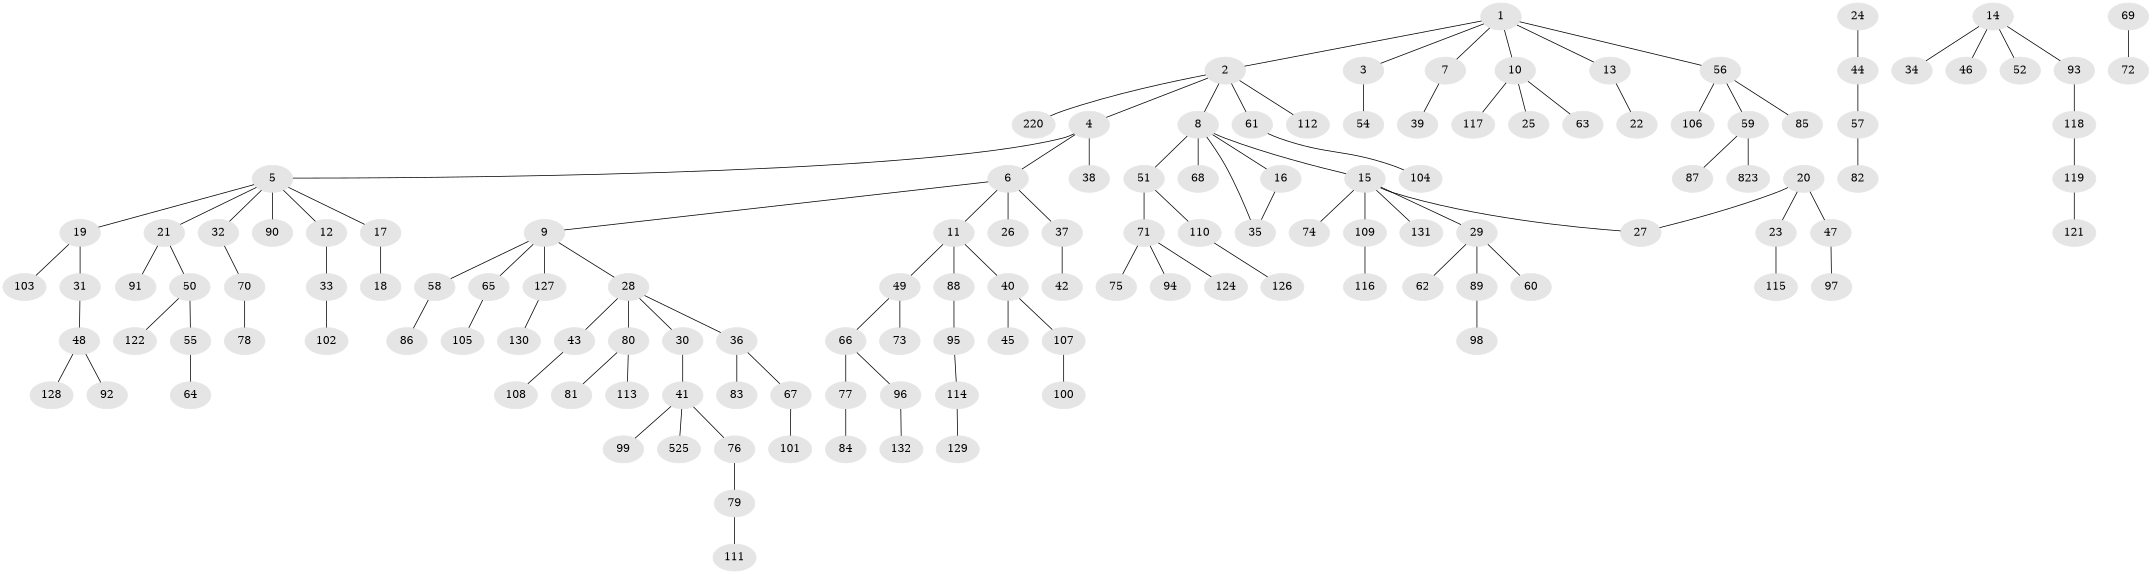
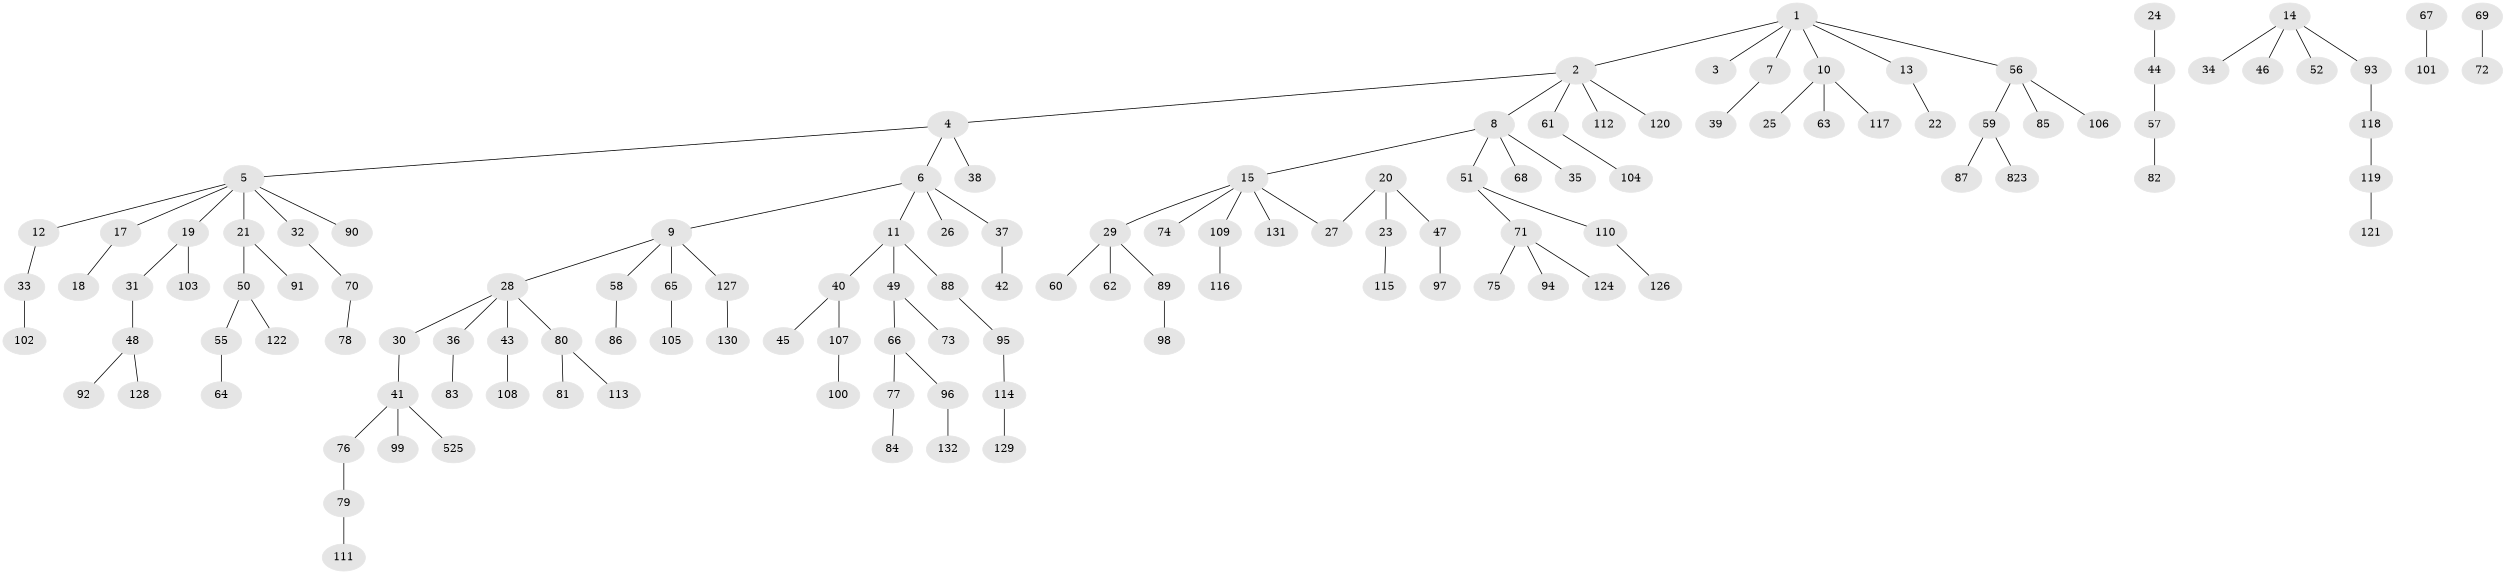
node "220": label "220" -> "120"
node "54": removed
node "16": removed
edge "36" -- "67": removed
